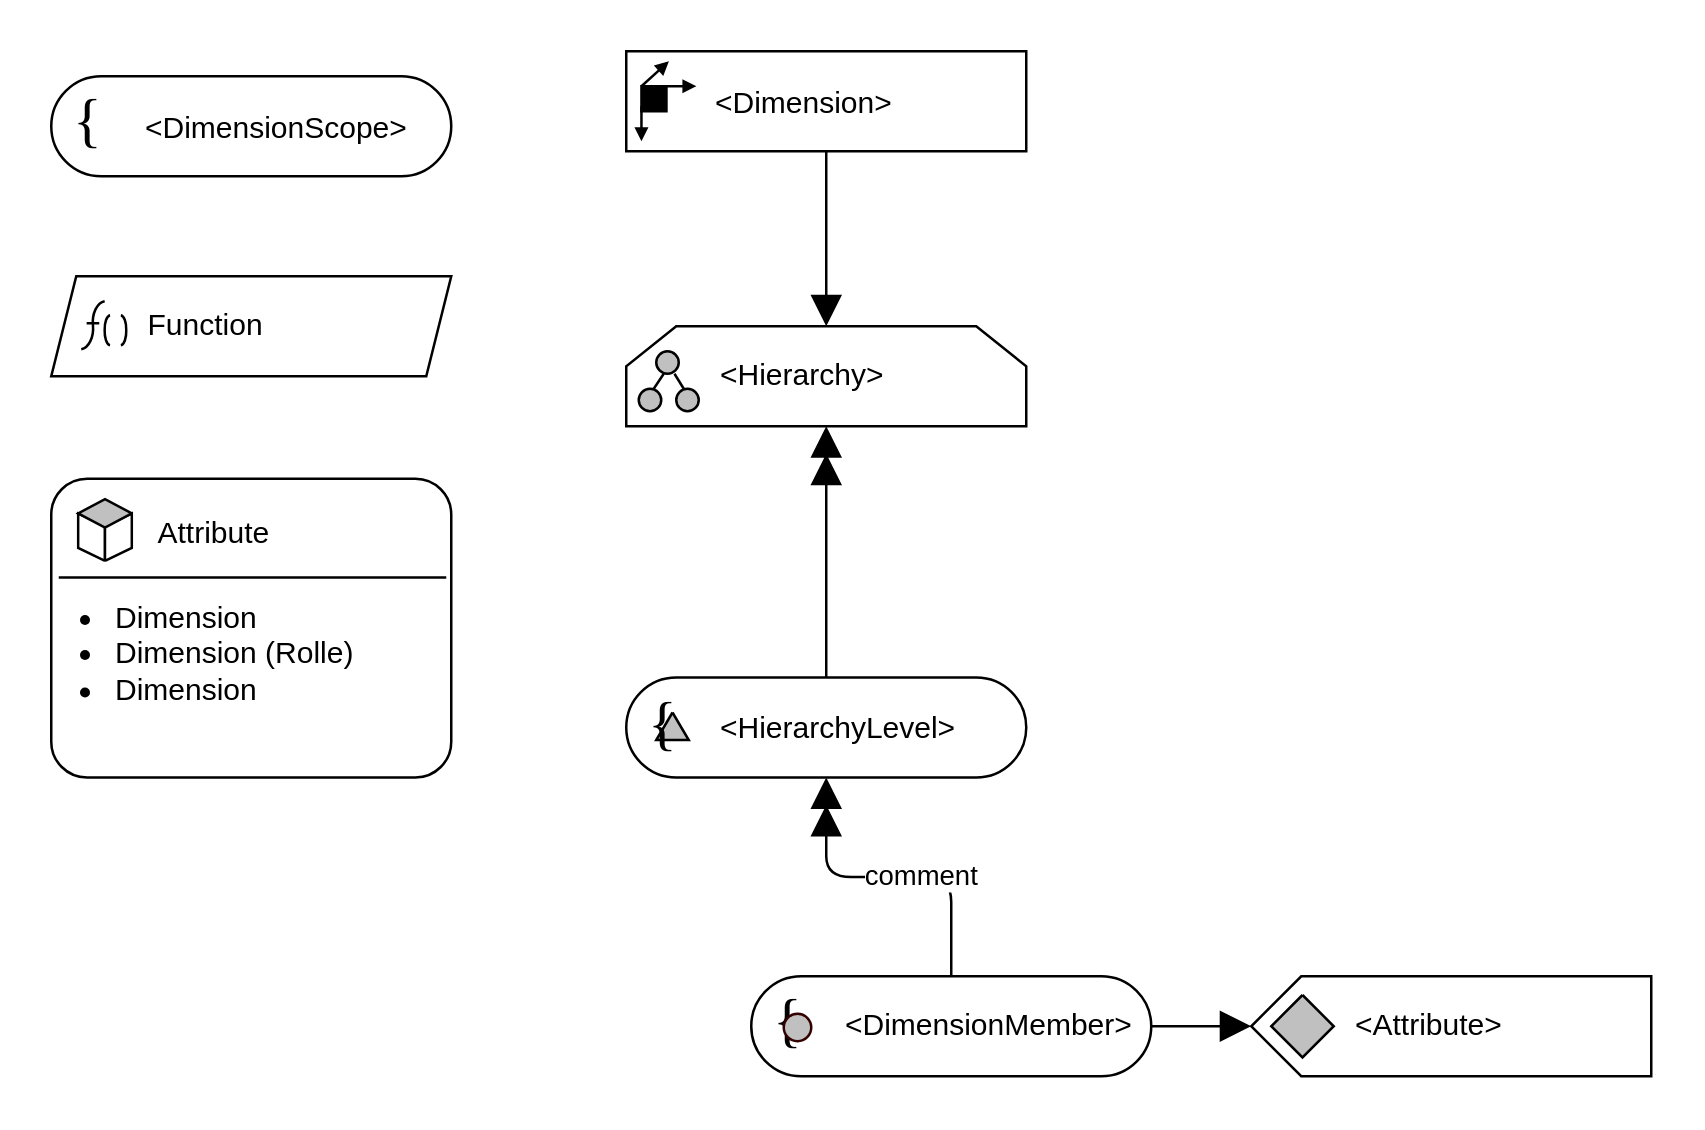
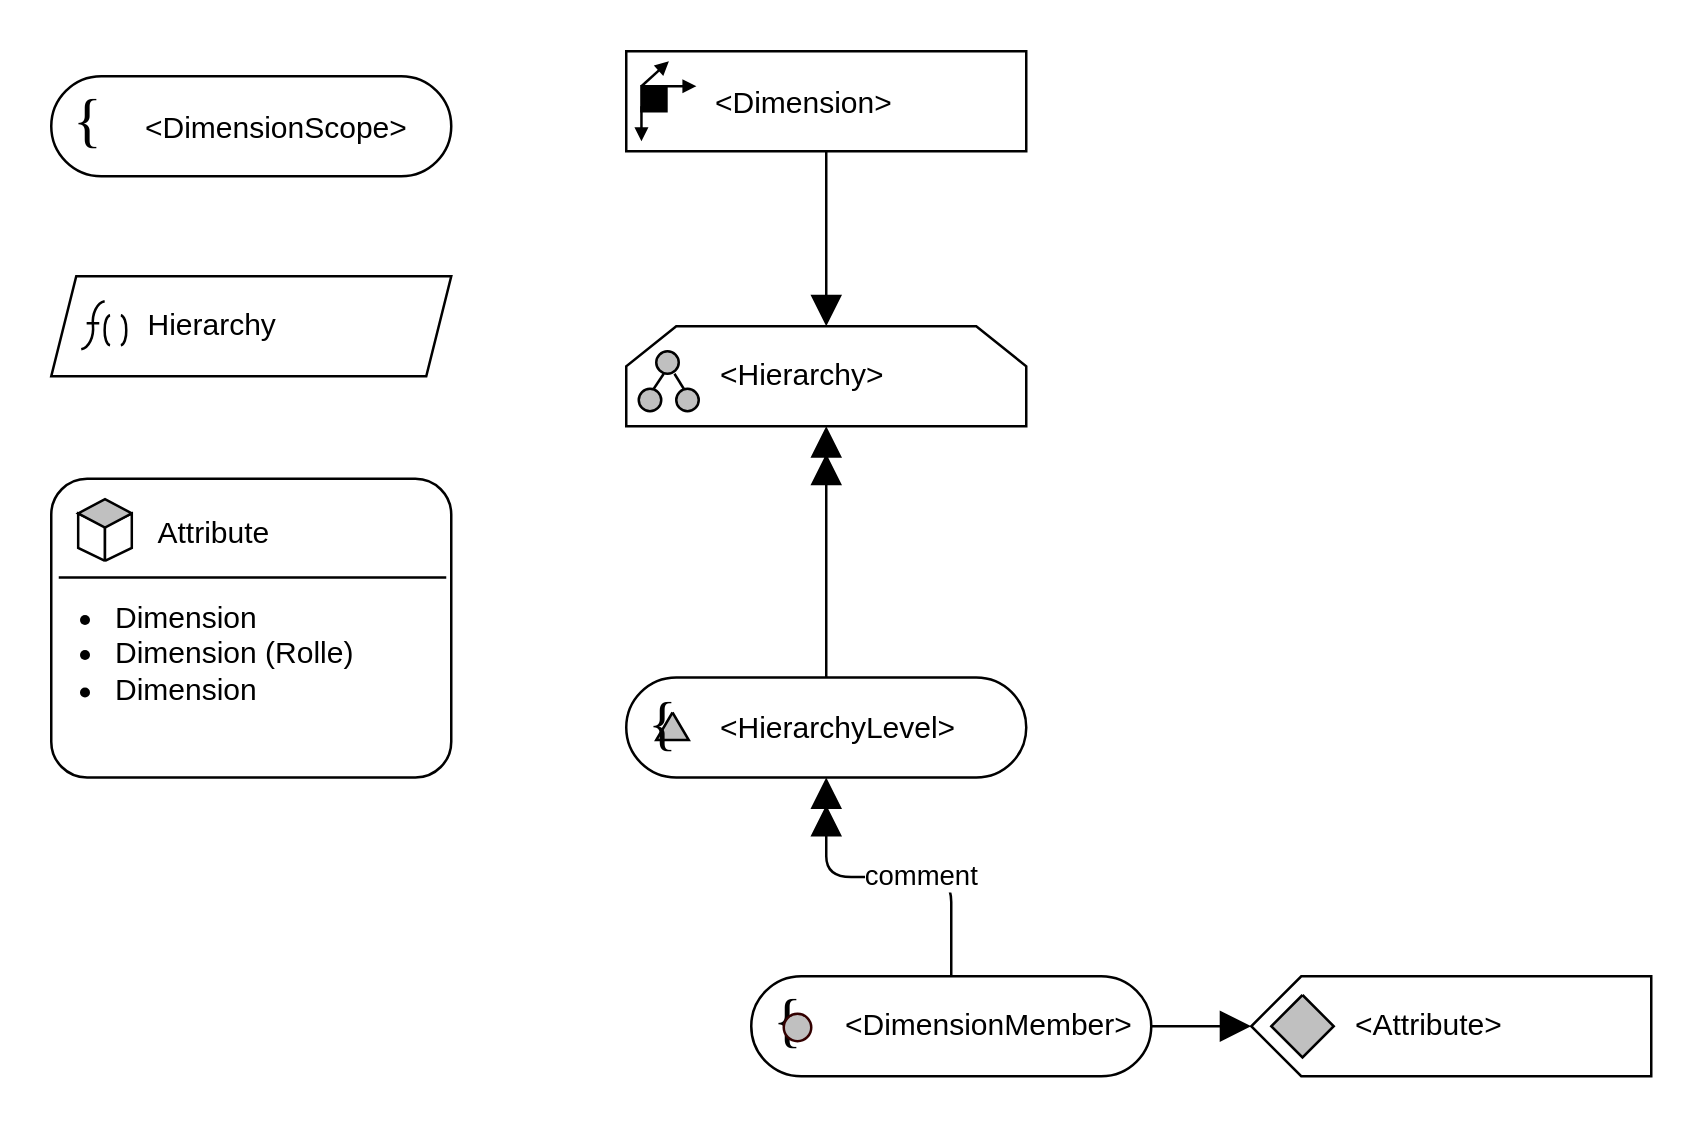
node "Function": label "Function" -> "Hierarchy"
